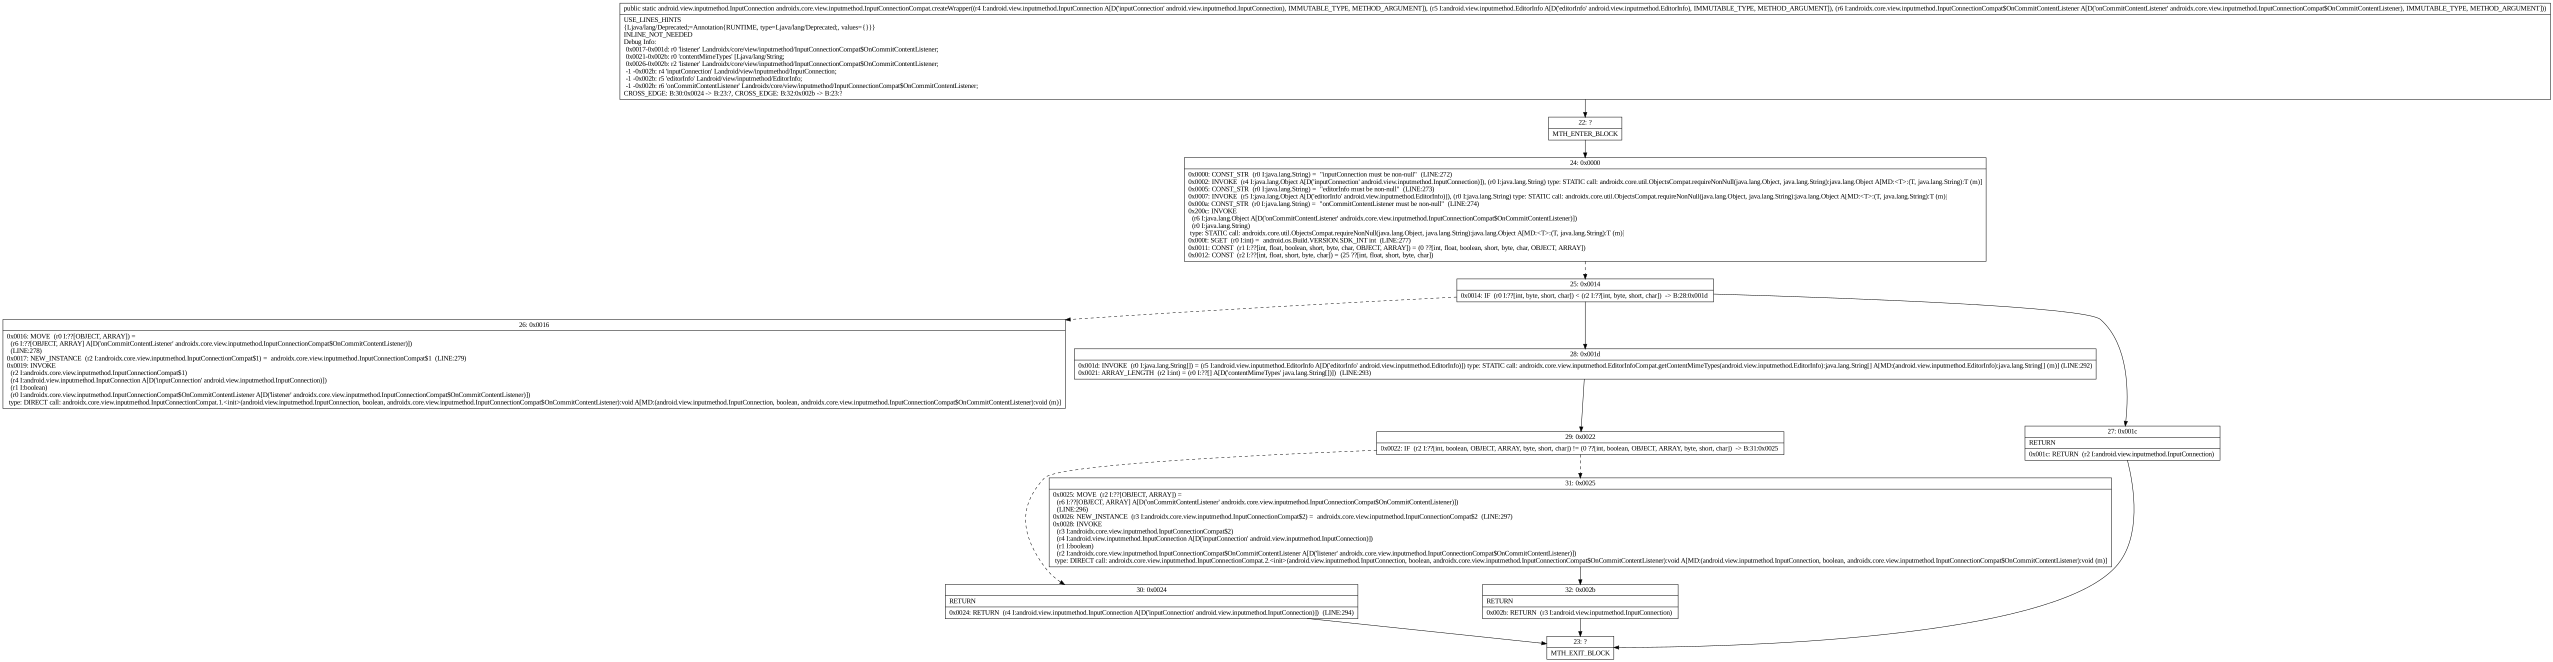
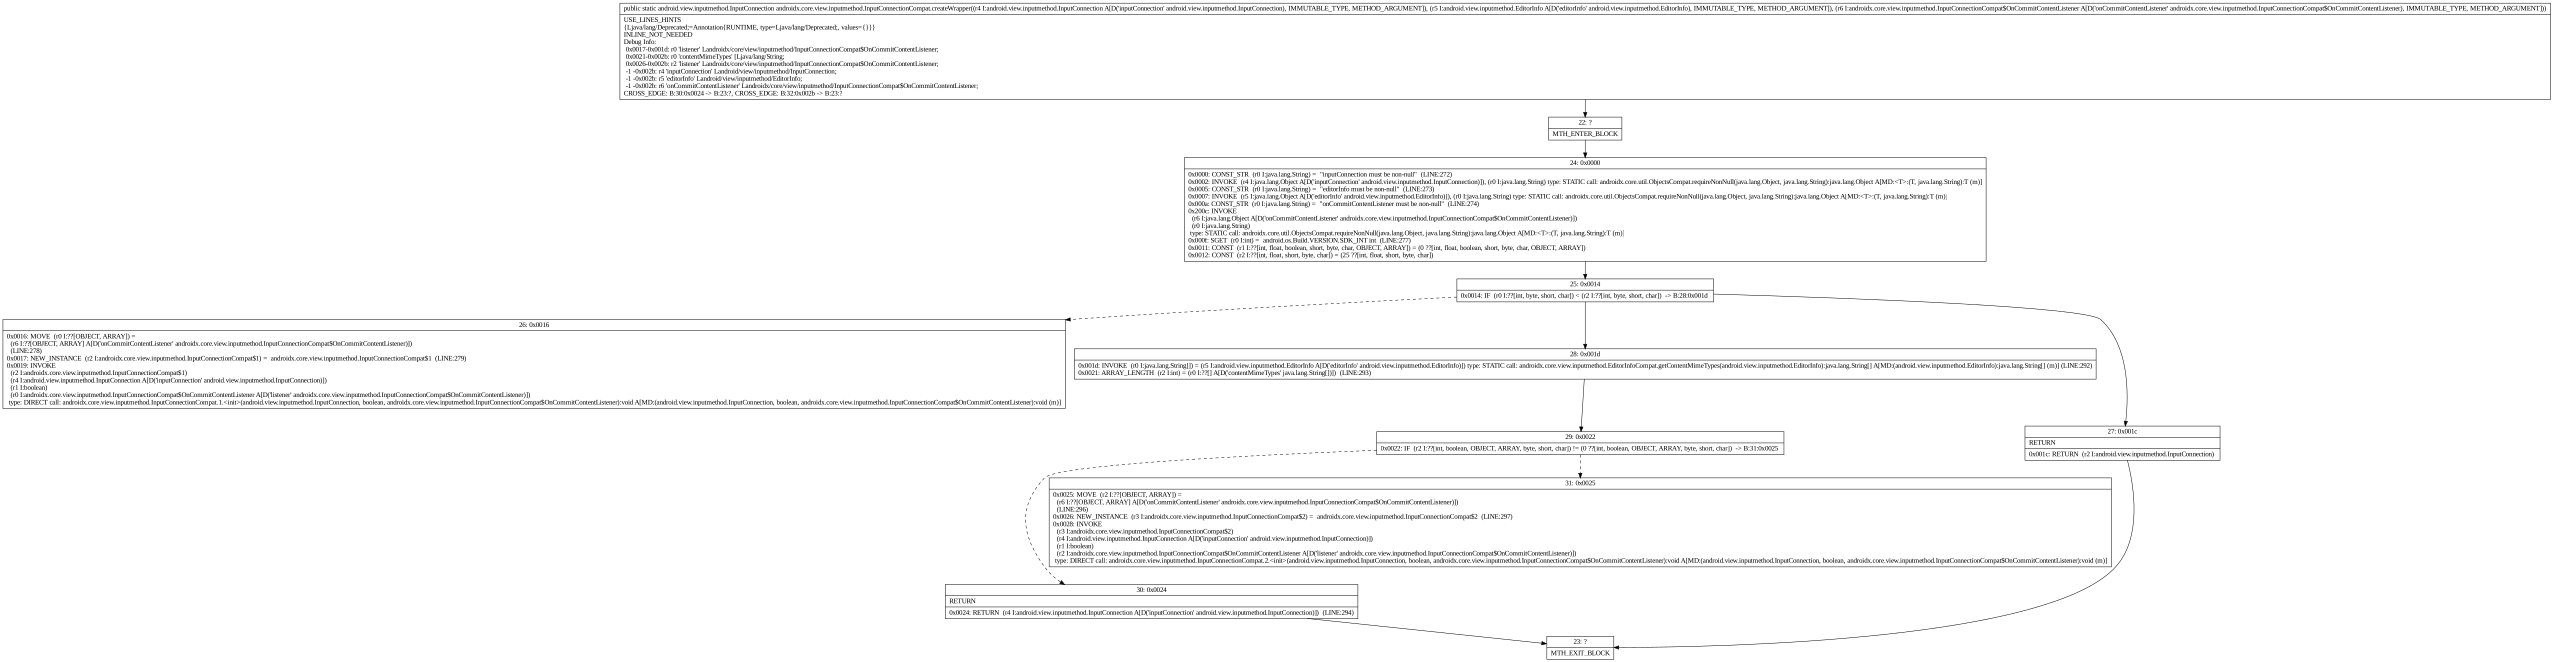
edge "24: 0x0000" -> "25: 0x0014": style dashed -> solid
node "32: 0x002b": removed
